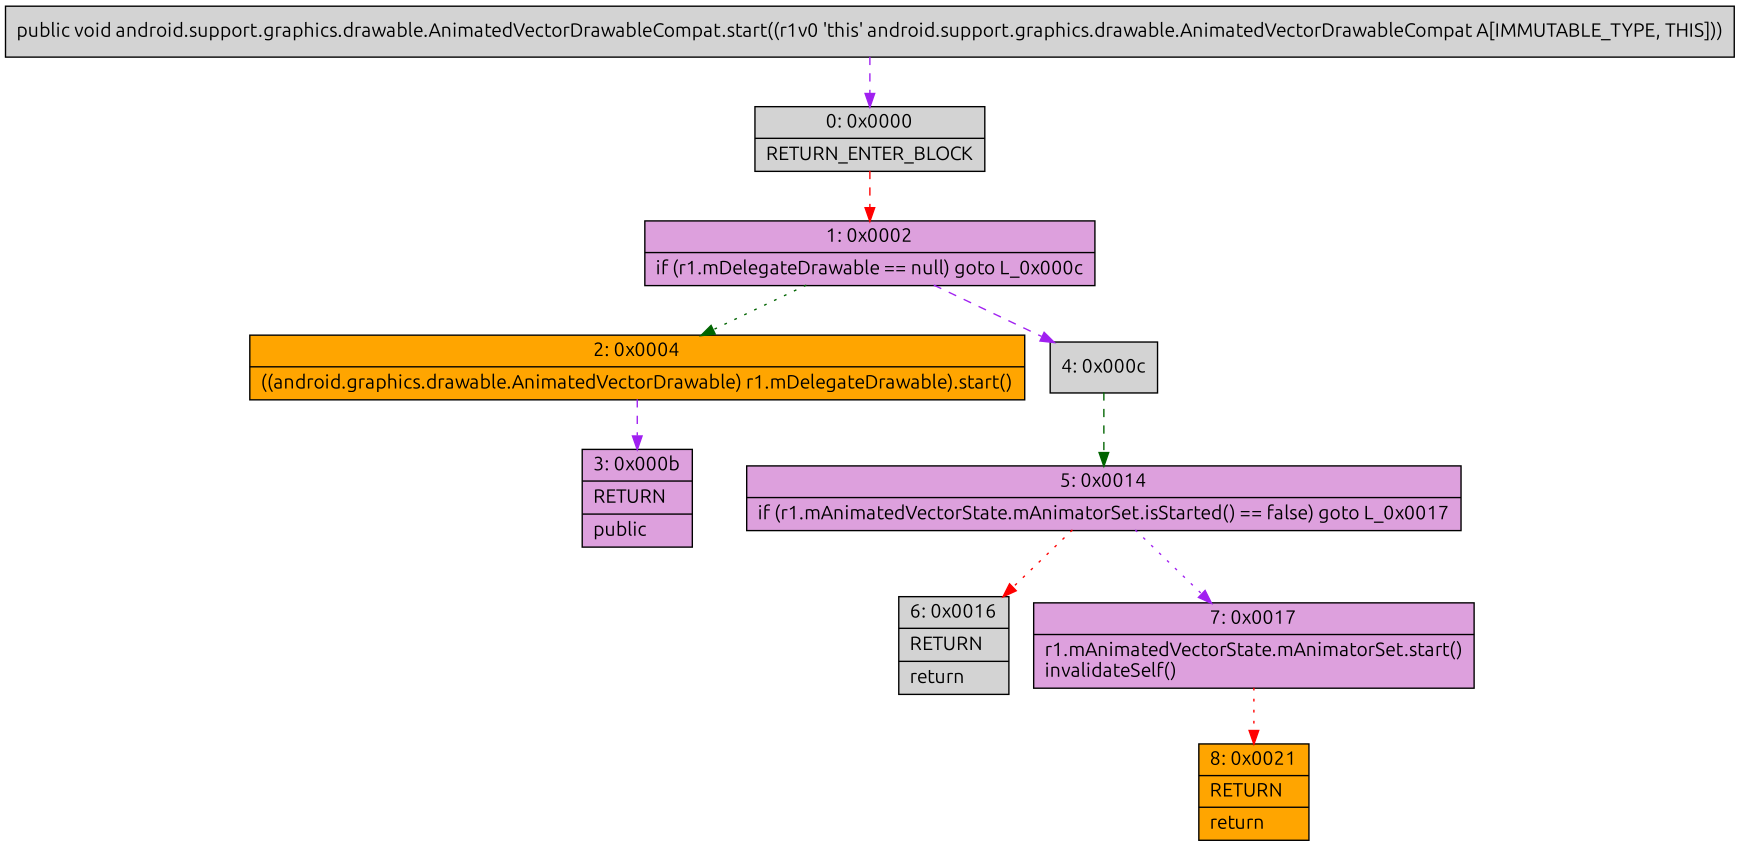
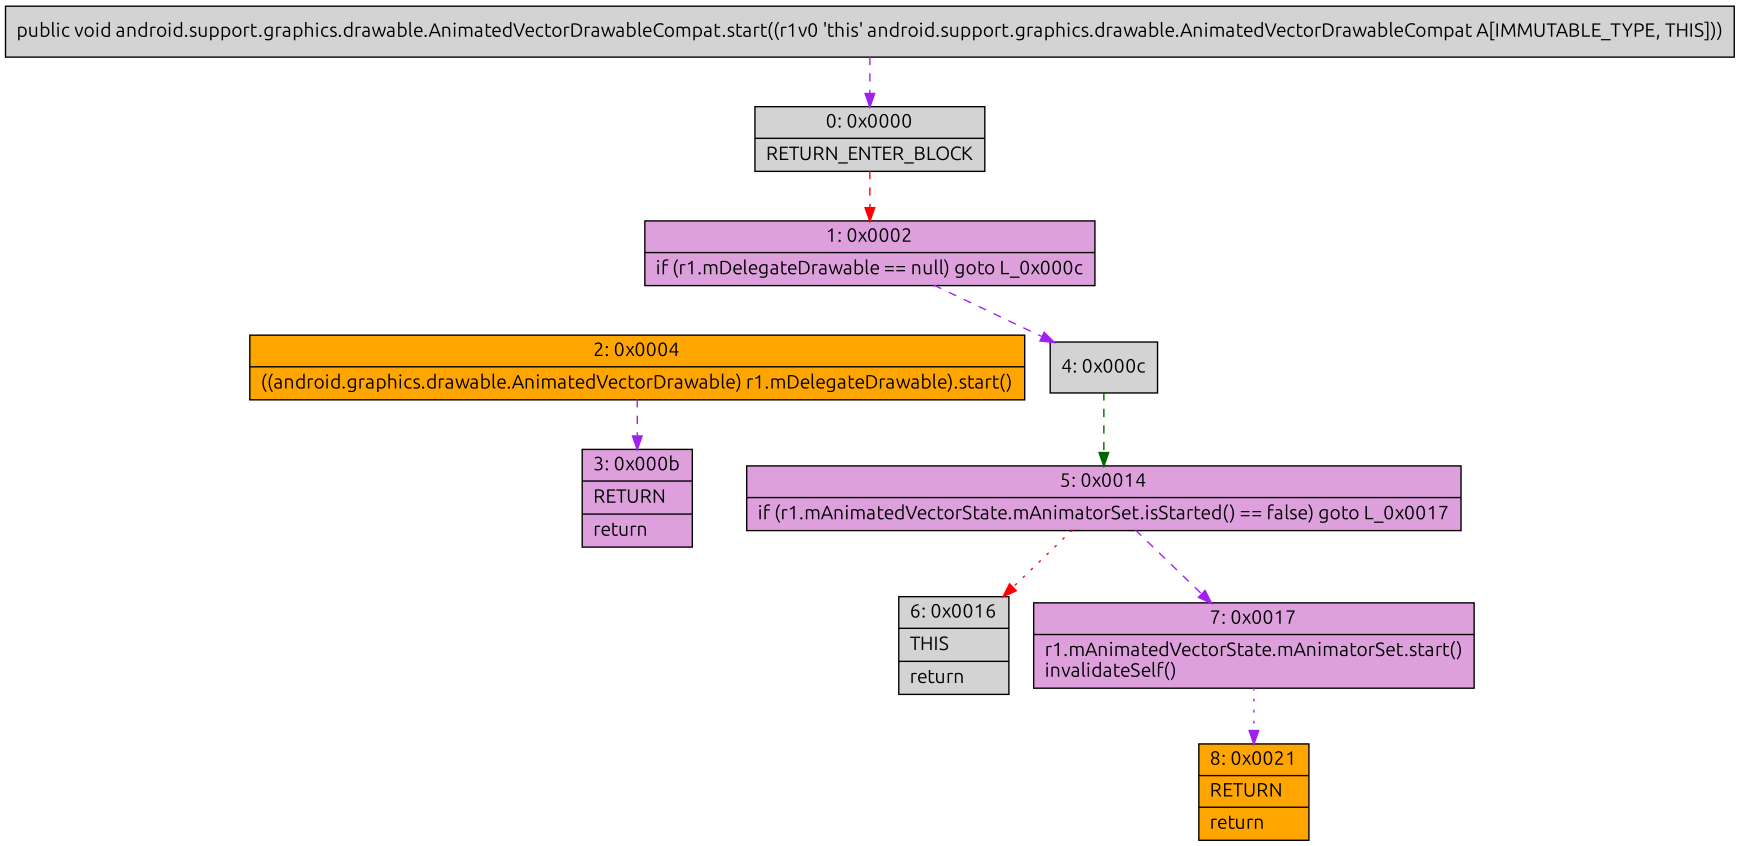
edge "1: 0x0002" -> "2: 0x0004": removed
node "3: 0x000b": text "public" -> "return"
edge "5: 0x0014" -> "7: 0x0017": style dotted -> dashed
node "6: 0x0016": text "RETURN" -> "THIS"
edge "7: 0x0017" -> "8: 0x0021": color red -> purple
